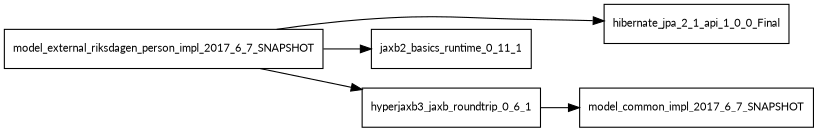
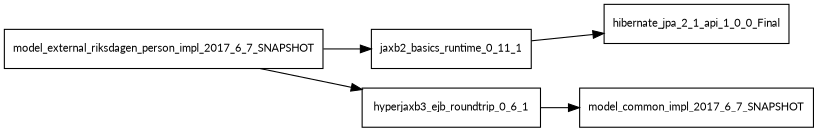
edge "model_external_riksdagen_person_impl_2017_6_7_SNAPSHOT" -> "hibernate_jpa_2_1_api_1_0_0_Final": now "jaxb2_basics_runtime_0_11_1" -> "hibernate_jpa_2_1_api_1_0_0_Final"
node "hyperjaxb3_jaxb_roundtrip_0_6_1": label "hyperjaxb3_jaxb_roundtrip_0_6_1" -> "hyperjaxb3_ejb_roundtrip_0_6_1"
